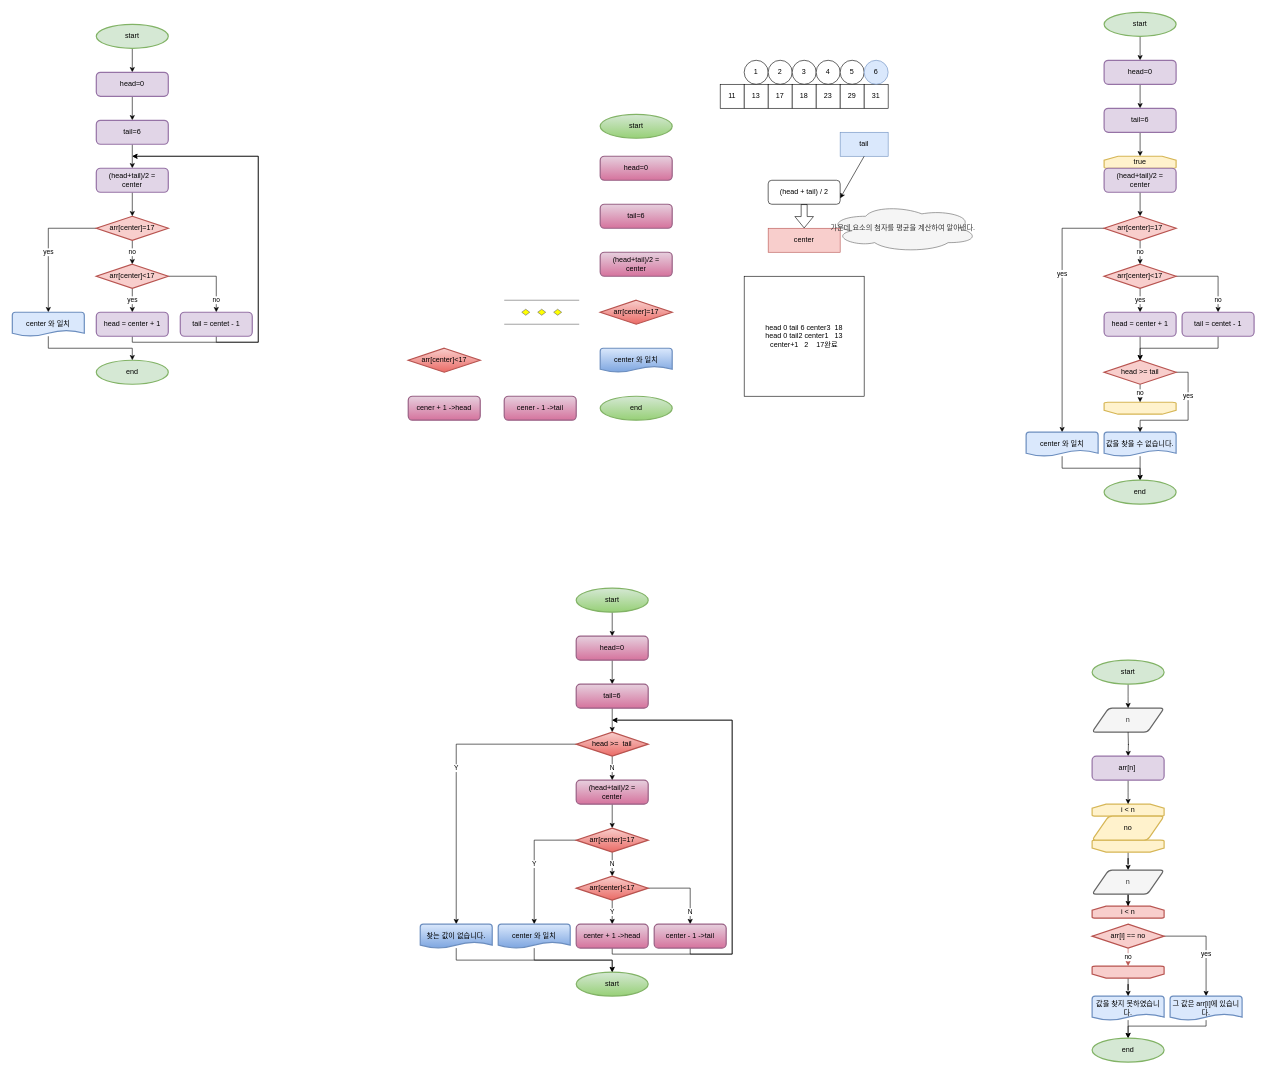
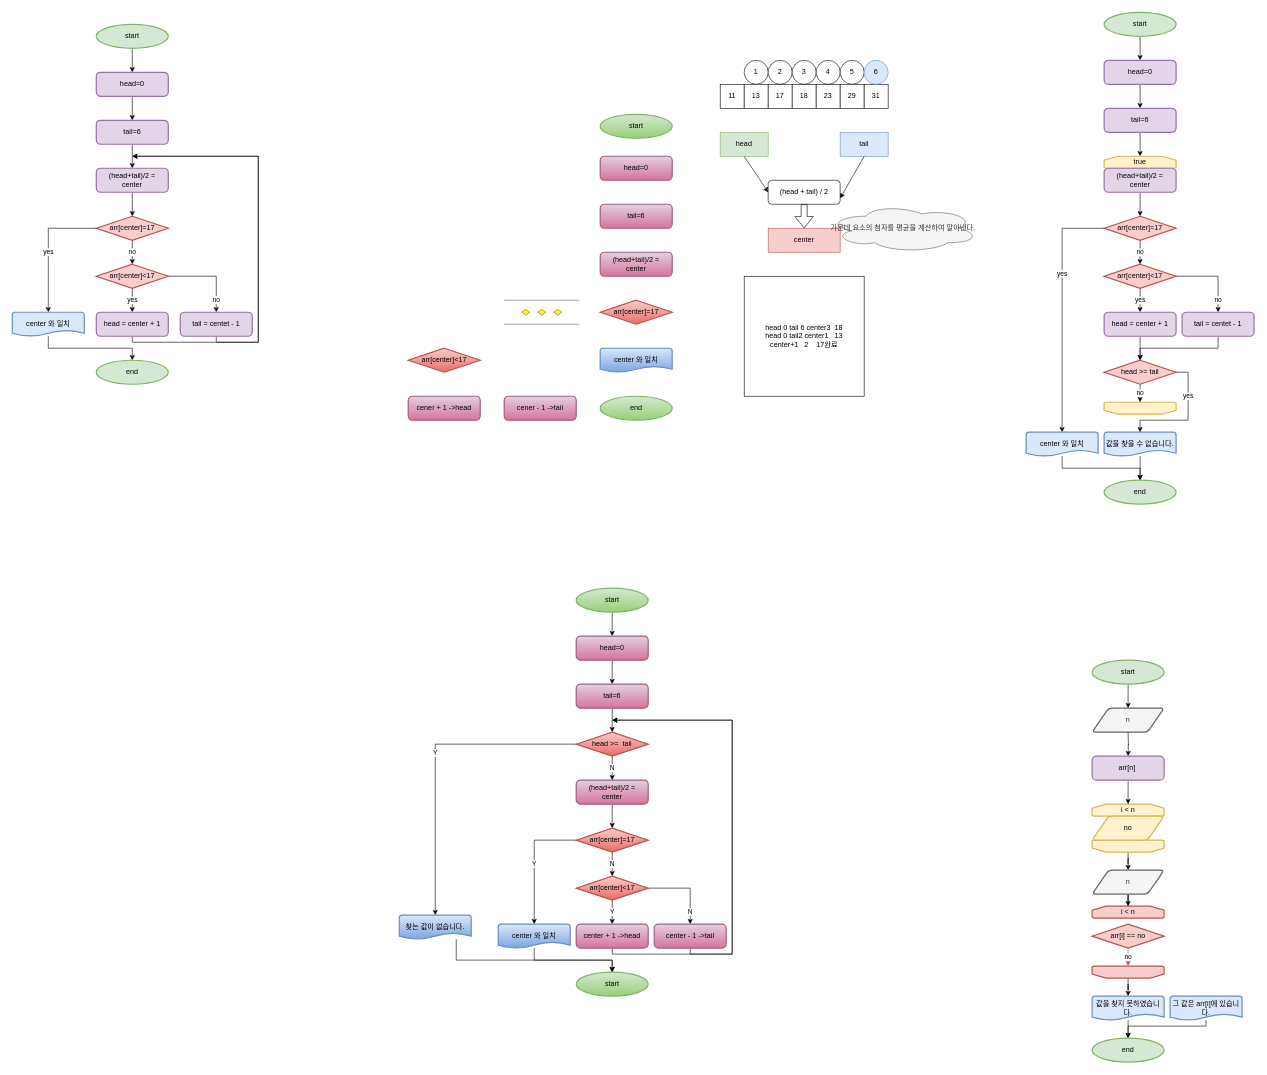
node "head": added
edge "head" -> "(head + tail) / 2": added
node "찾는 값이 없습니다.": moved (456, 936) -> (435, 927)
edge "arr[i] == no" -> "그 값은 arr[i]에 있습니다.": removed, label "yes"
